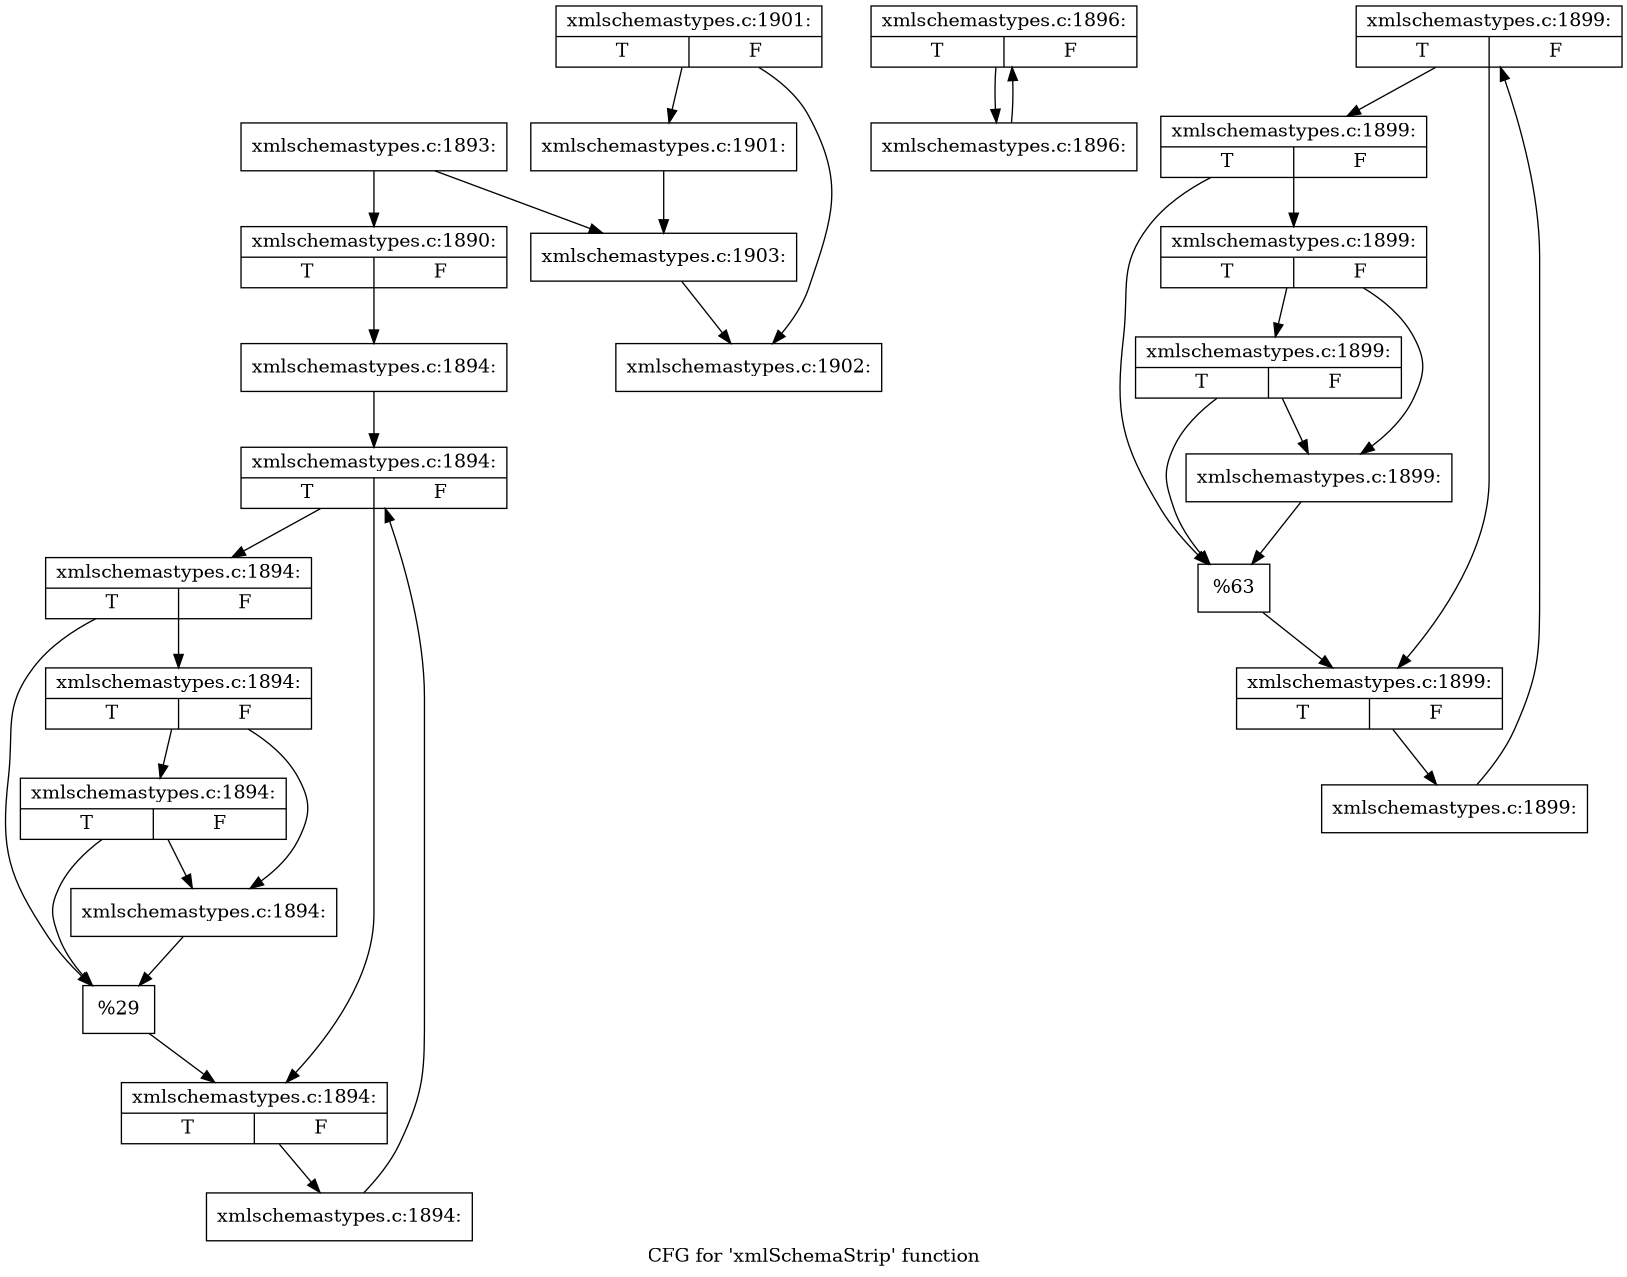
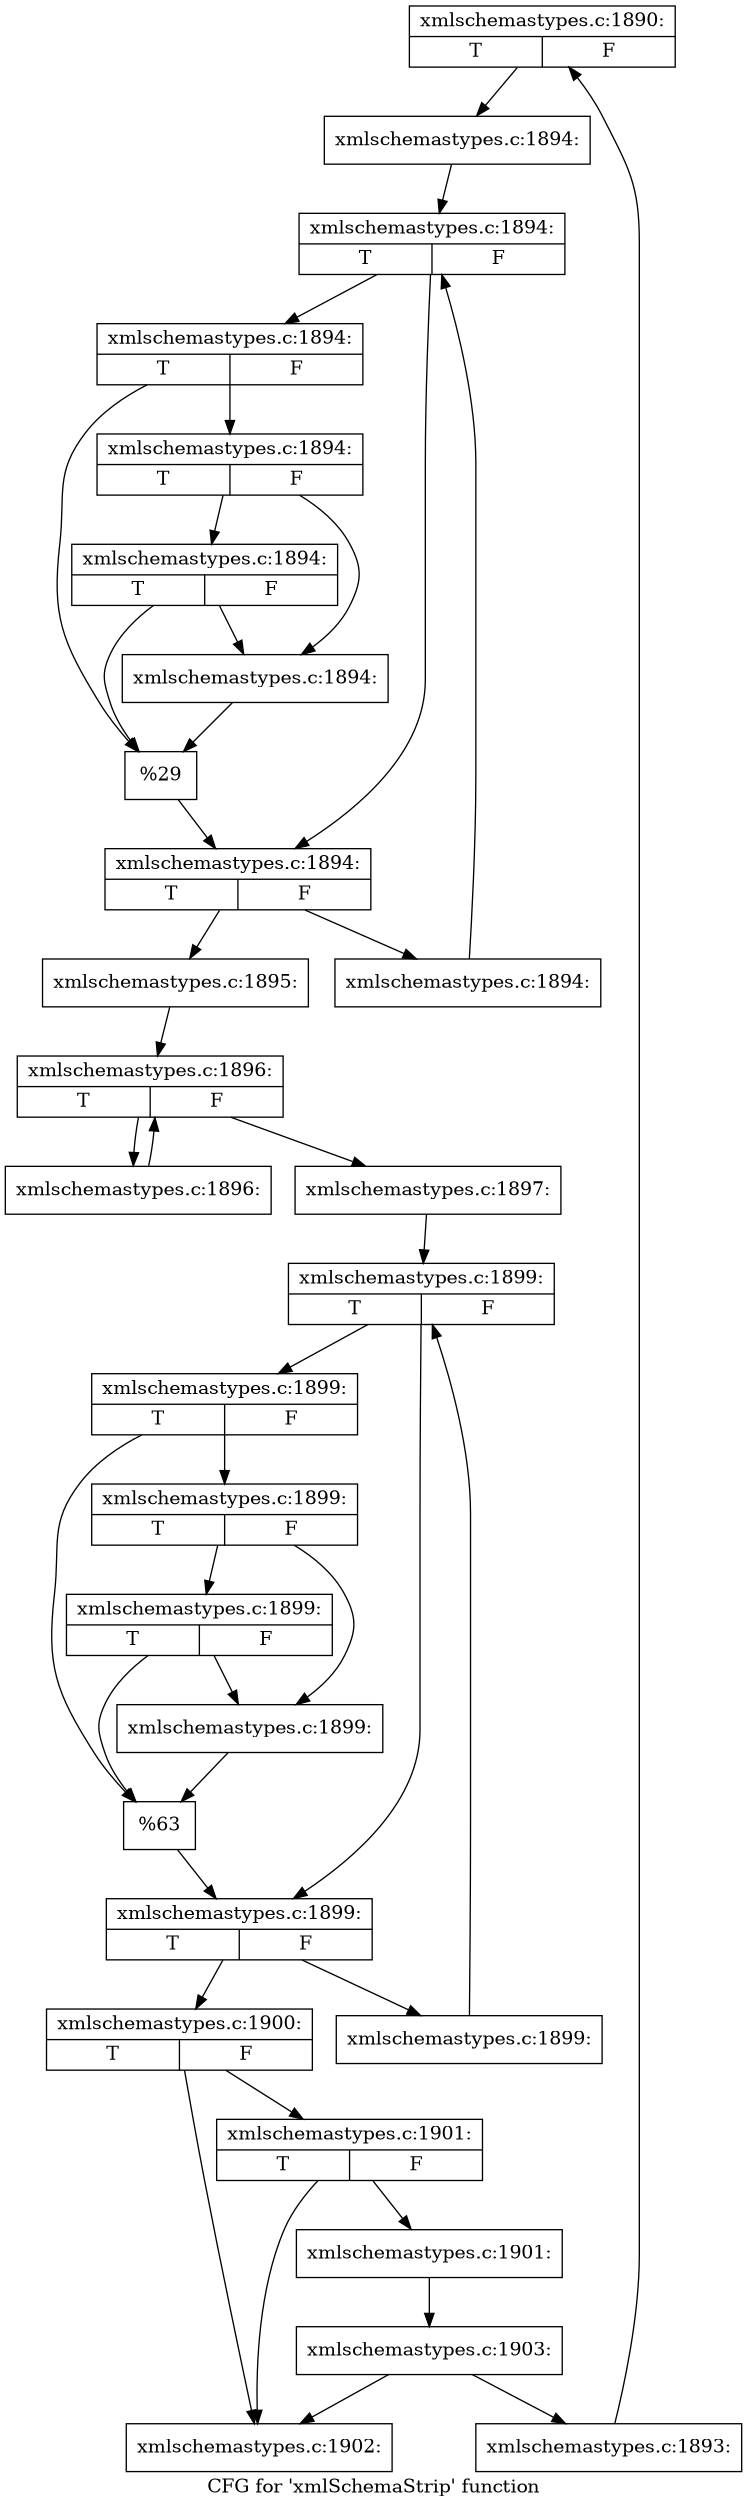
edge "xmlschemastypes.c:1893:" -> "xmlschemastypes.c:1903:": reversed
node "xmlschemastypes.c:1895:": added
node "xmlschemastypes.c:1897:": added
node "xmlschemastypes.c:1900:": added
